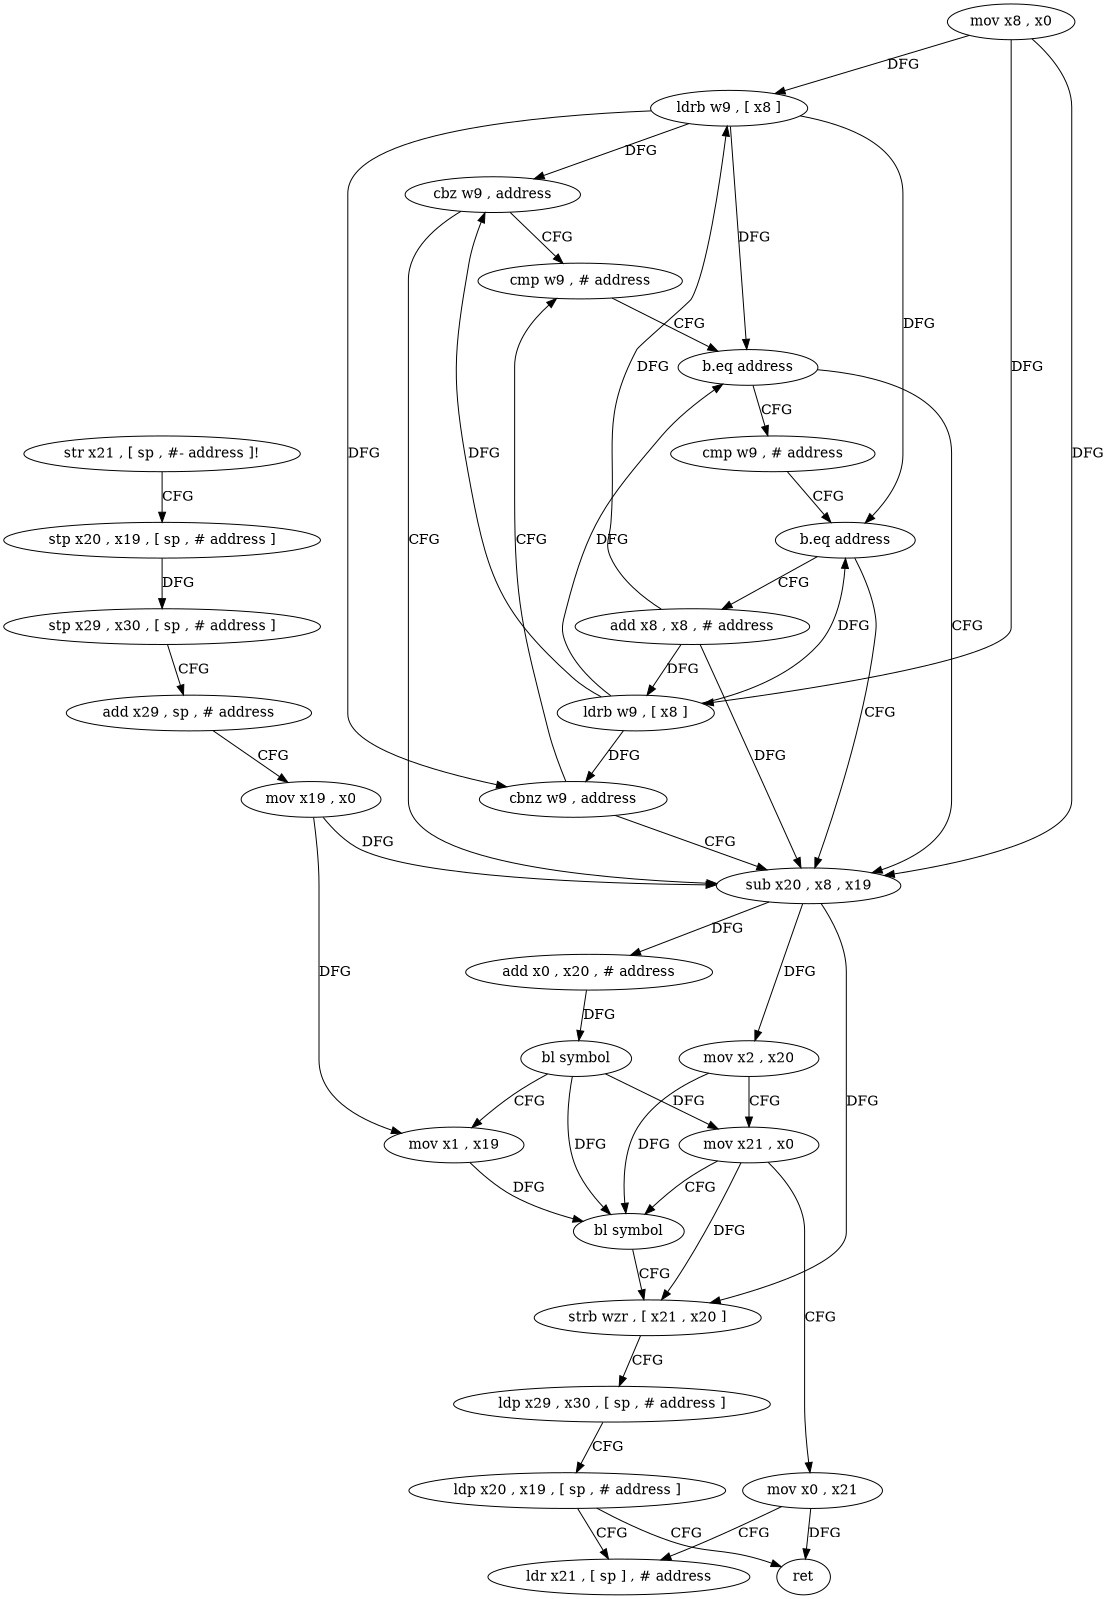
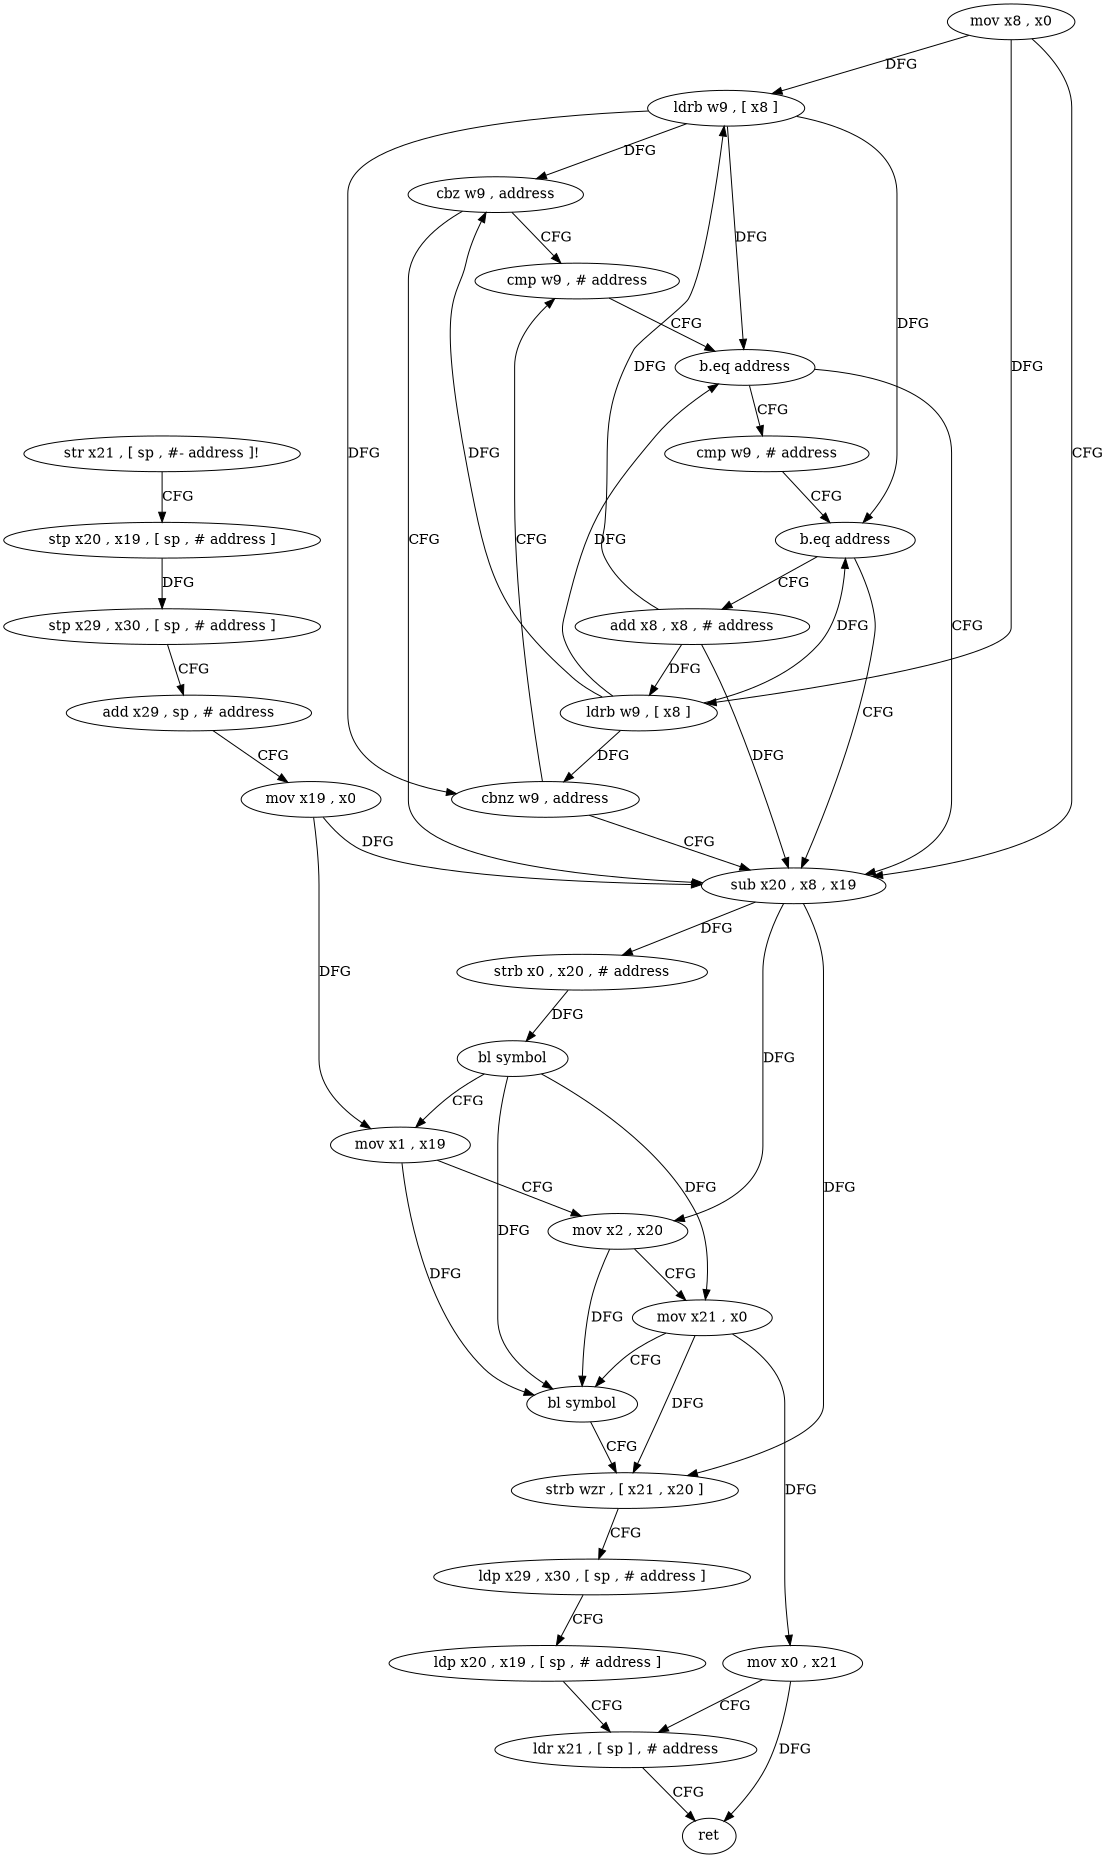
edge "mov x8 , x0" -> "sub x20 , x8 , x19": label "DFG" -> "CFG"
node "add x0 , x20 , # address": label "add x0 , x20 , # address" -> "strb x0 , x20 , # address"
edge "mov x1 , x19" -> "mov x2 , x20": added, label "CFG"
edge "mov x21 , x0" -> "mov x0 , x21": label "CFG" -> "DFG"
edge "ldp x20 , x19 , [ sp , # address ]" -> "ret": now "ldr x21 , [ sp ] , # address" -> "ret"
